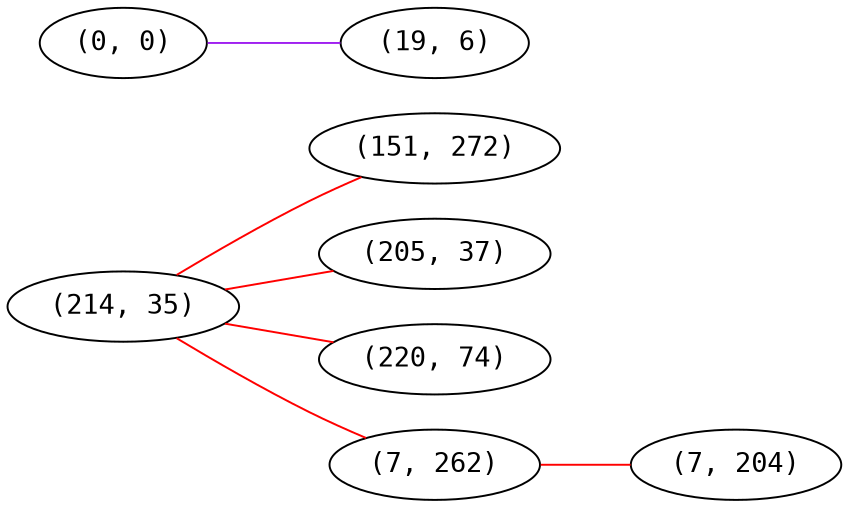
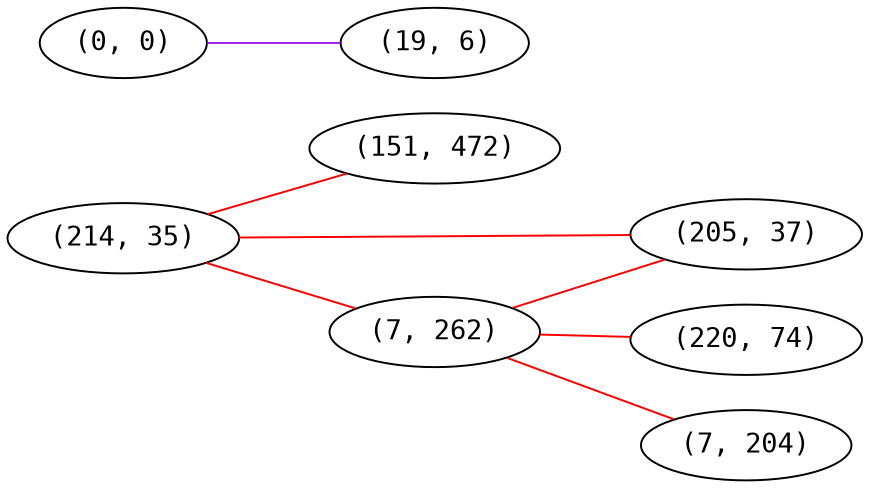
node "(151, 272)": label "(151, 272)" -> "(151, 472)"
edge "(205, 37)" -- "(7, 262)": added
edge "(214, 35)" -- "(220, 74)": now "(7, 262)" -- "(220, 74)"
